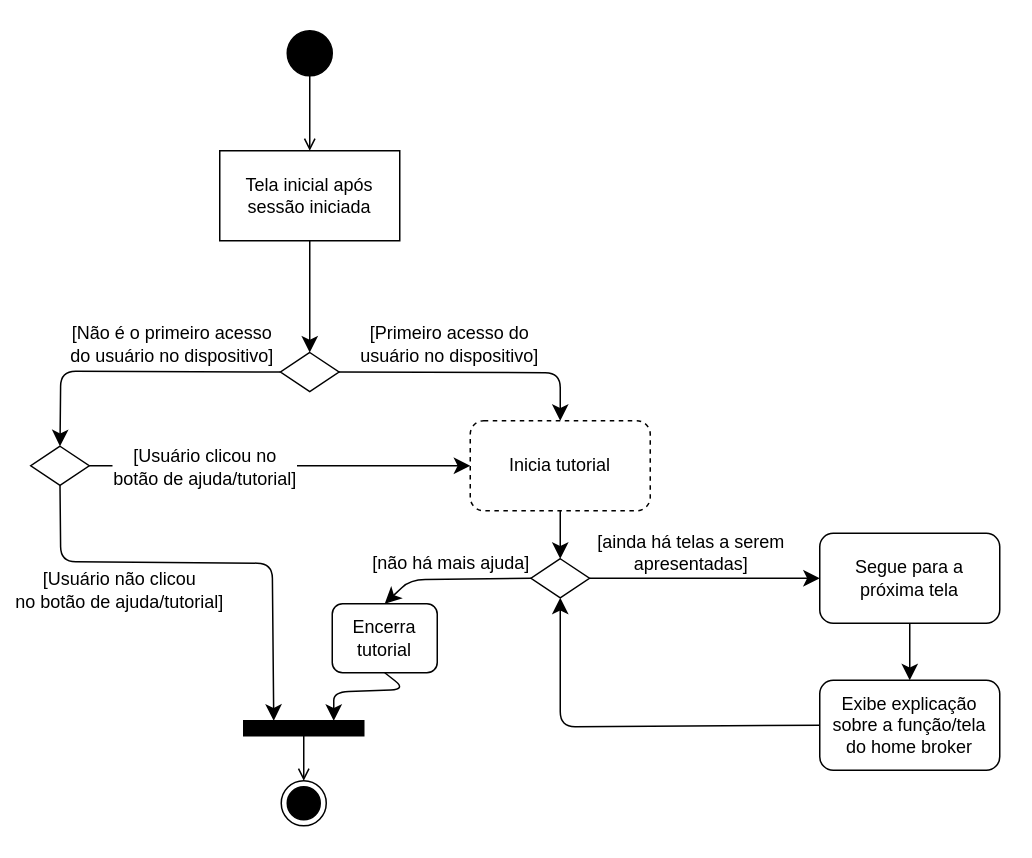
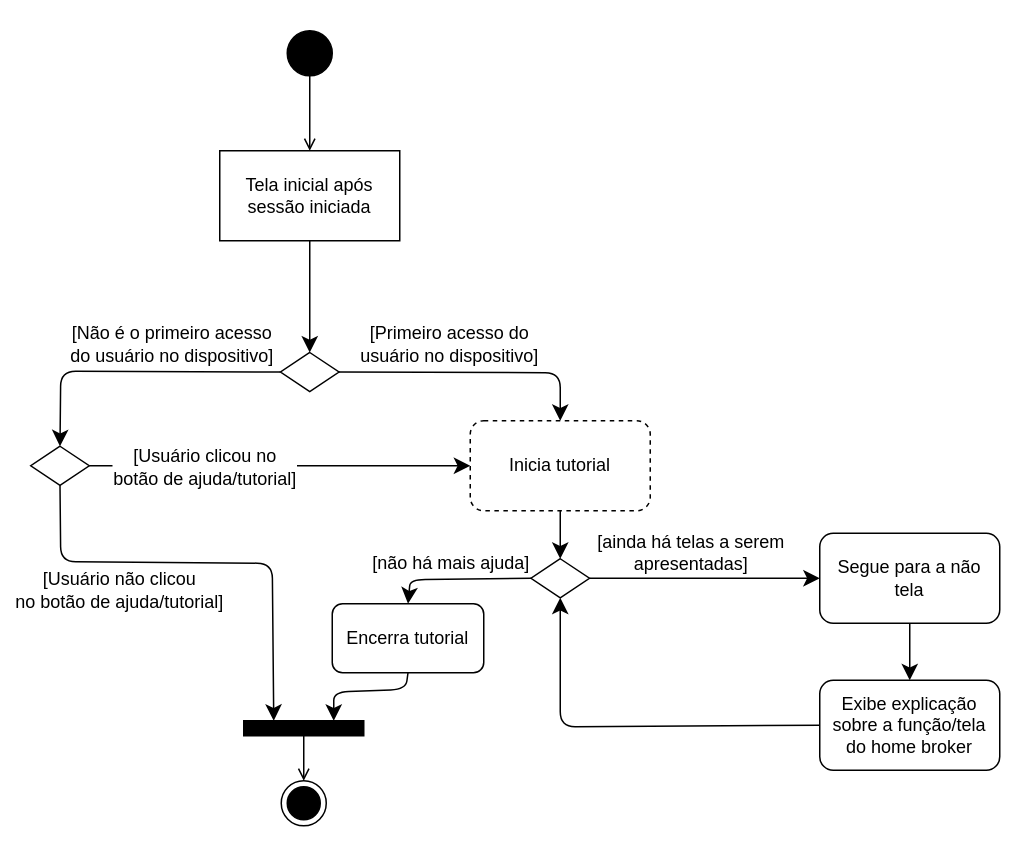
node "Segue para a próxima tela": label "Segue para a próxima tela" -> "Segue para a não tela"
node "Encerra tutorial": size 105x69 -> 152x69
